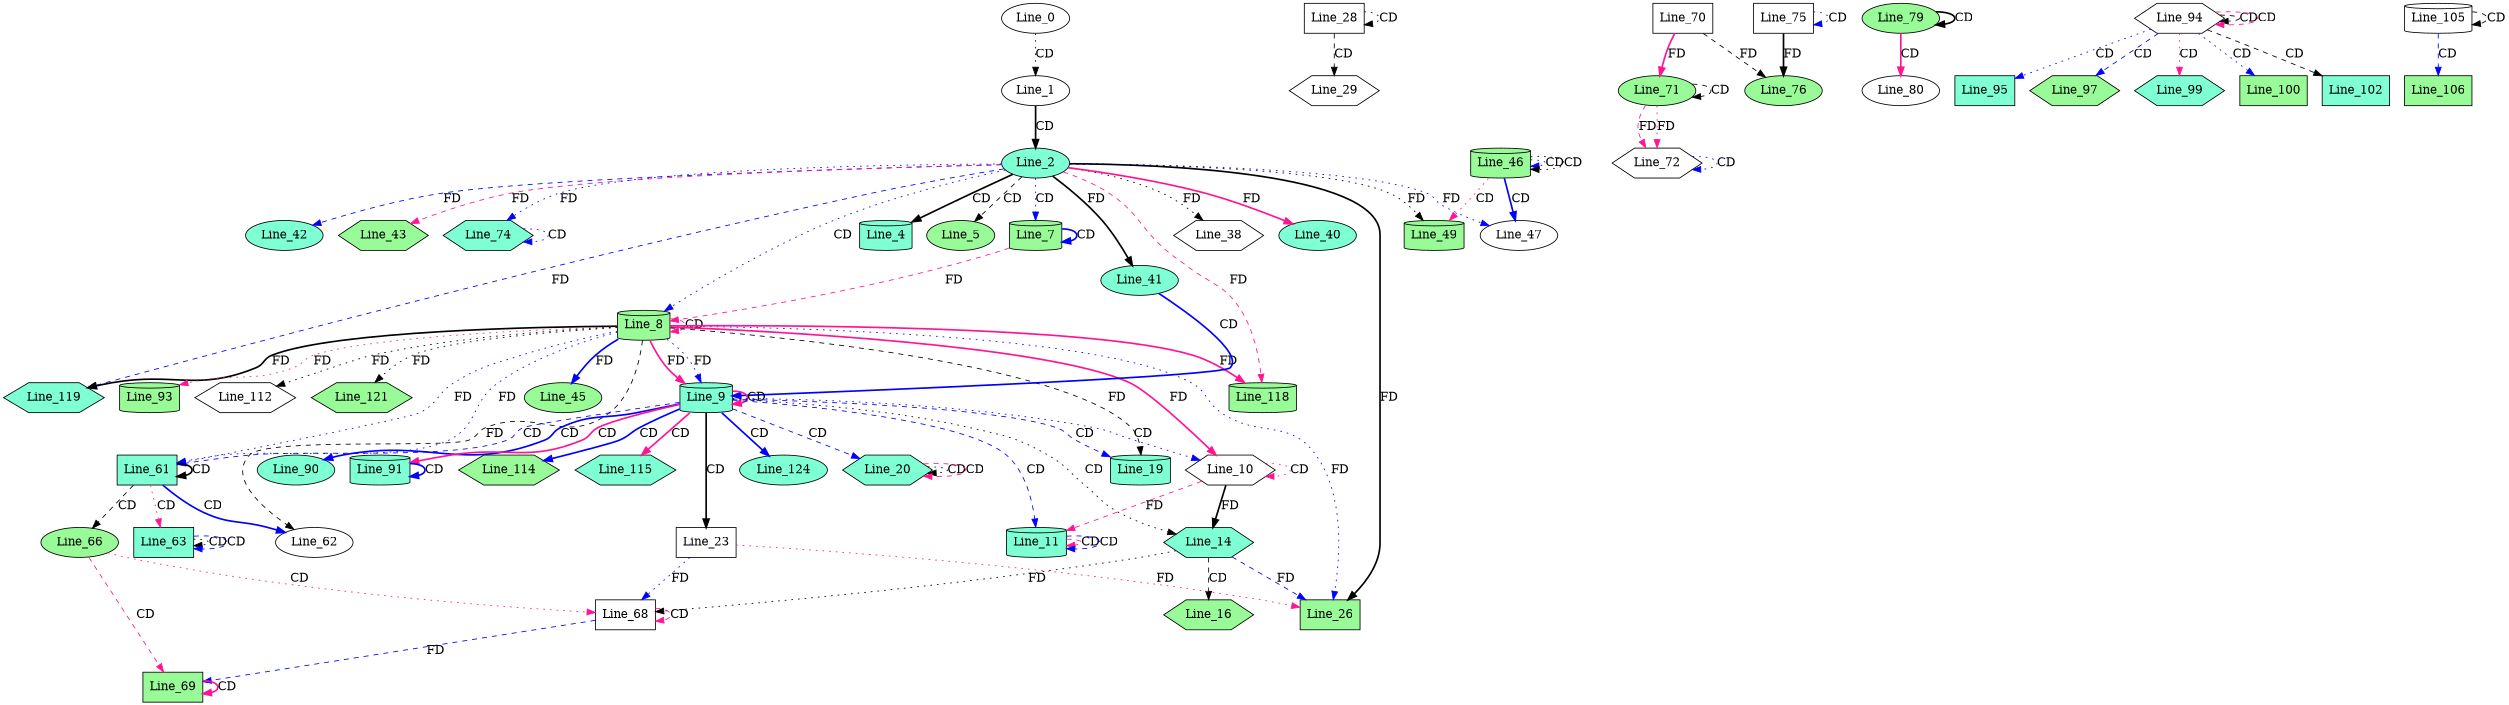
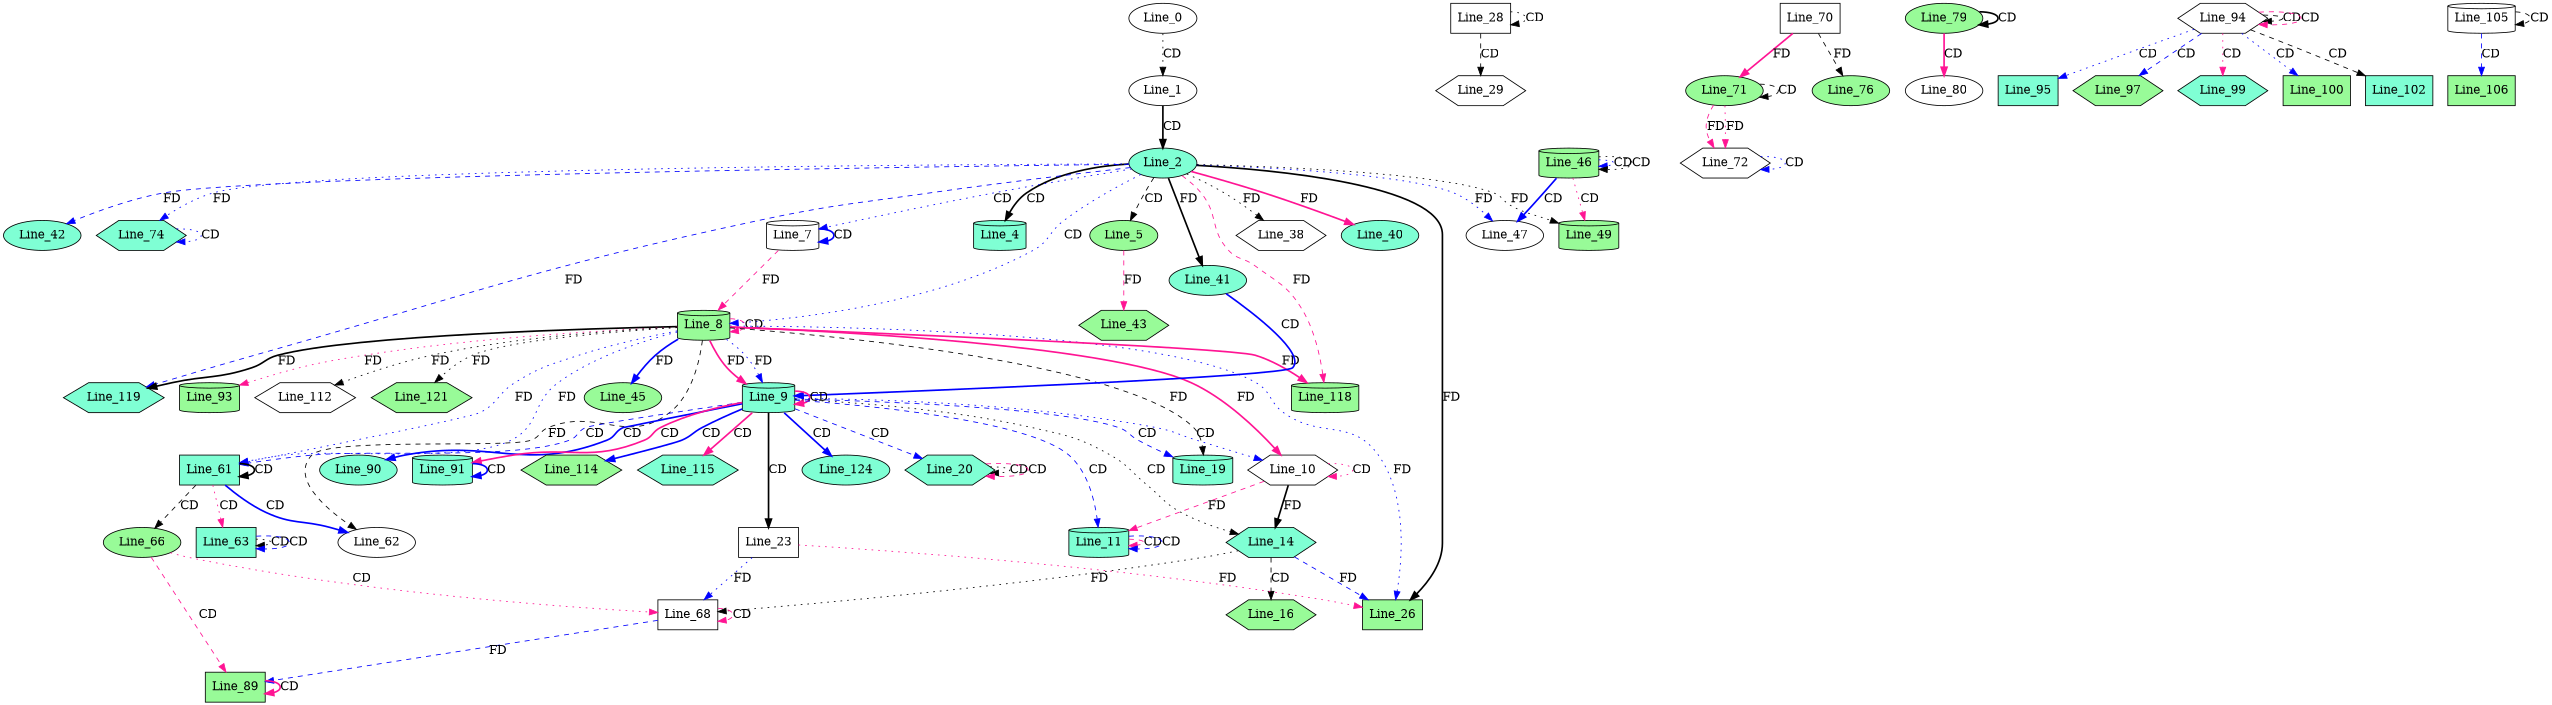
node "Line_75": removed
edge "Line_2" -> "Line_43": now "Line_5" -> "Line_43"
node "Line_7": fillcolor palegreen -> white
node "Line_69": label "Line_69" -> "Line_89"
